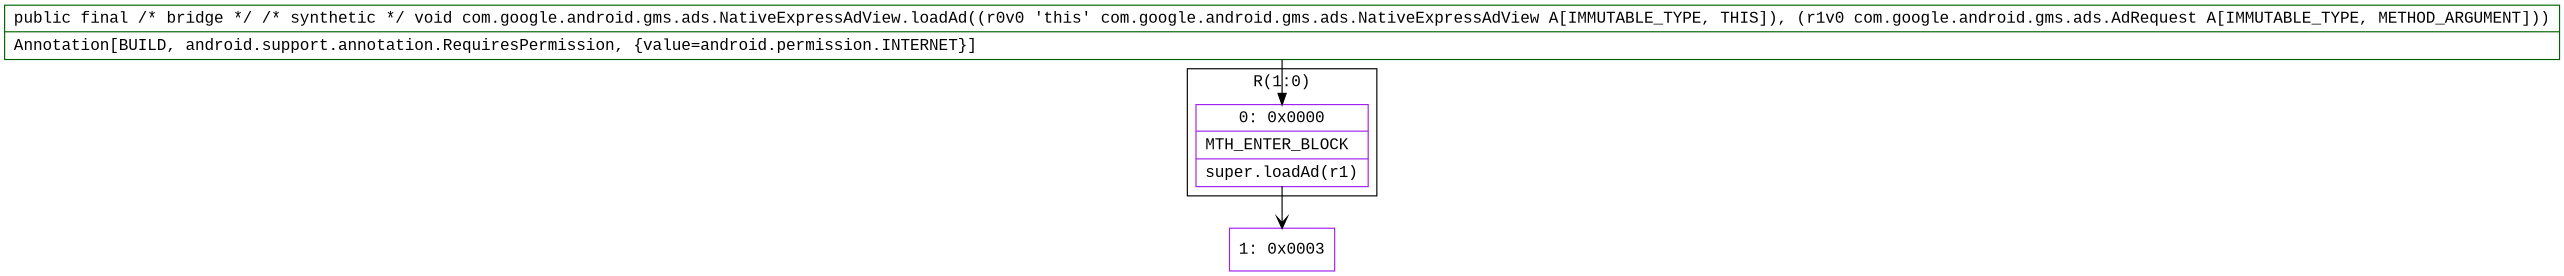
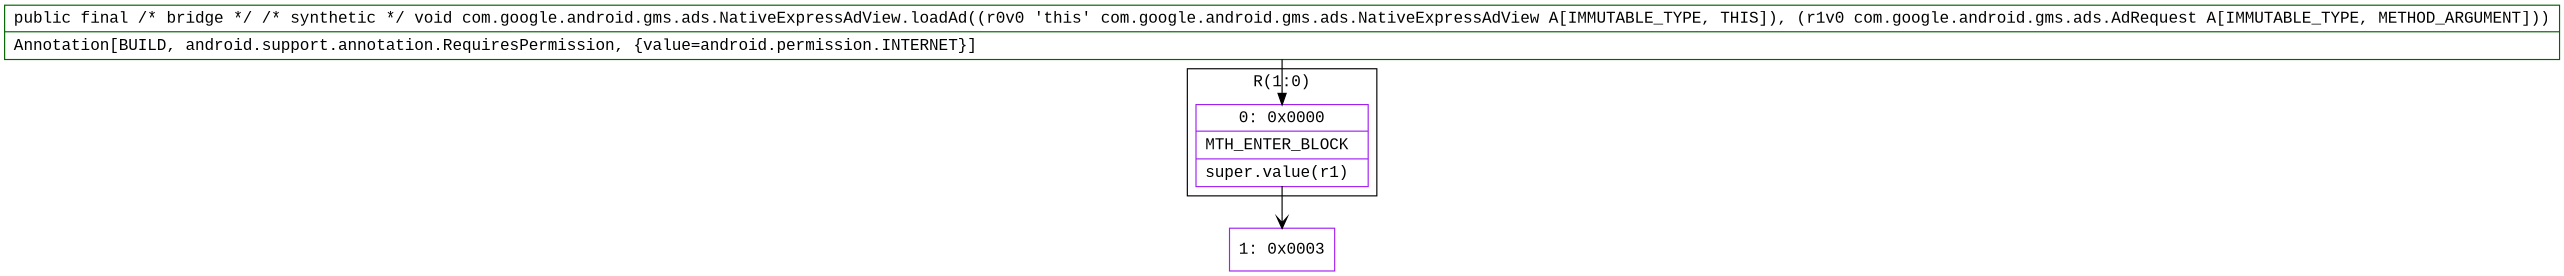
node "0: 0x0000": text "super.loadAd(r1)" -> "super.value(r1)"
